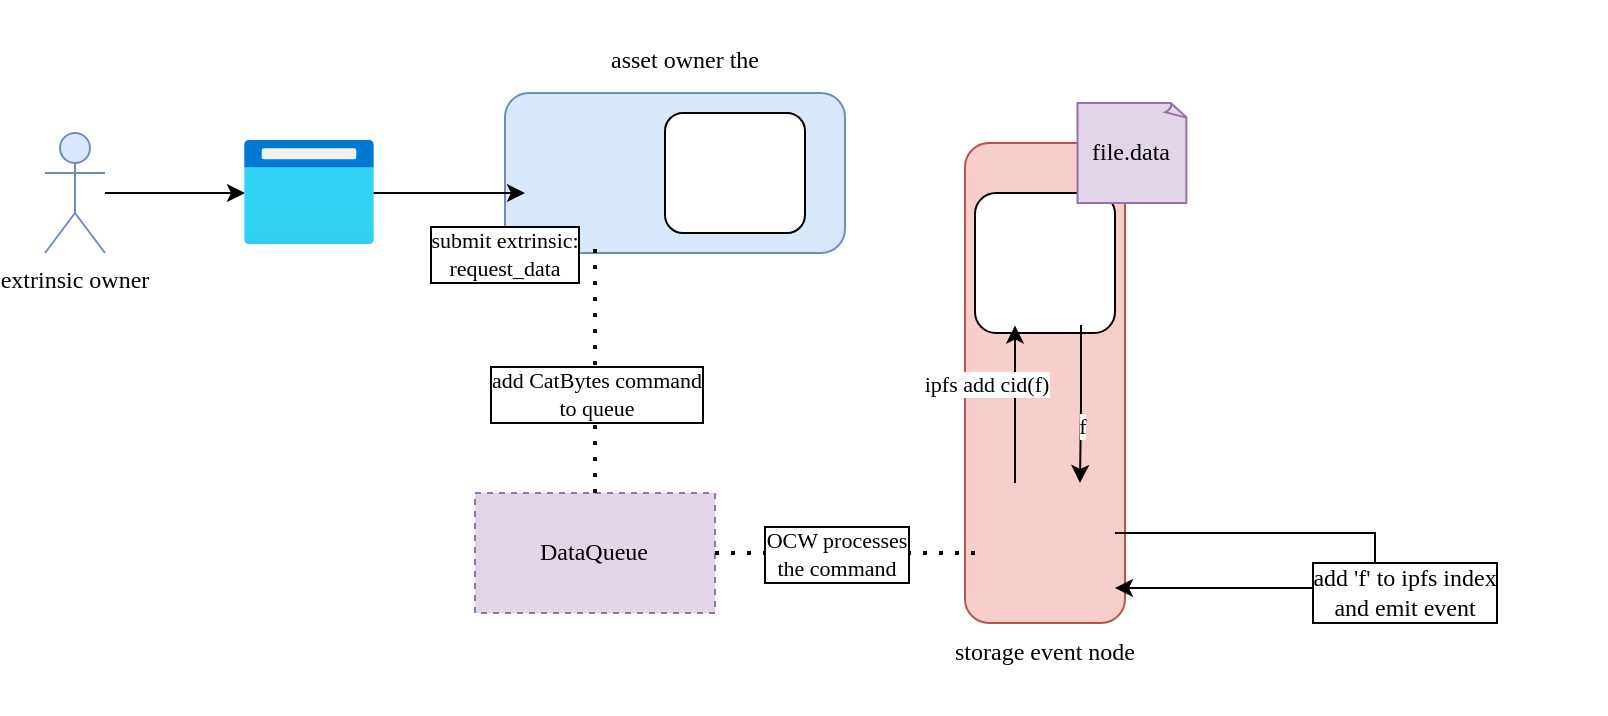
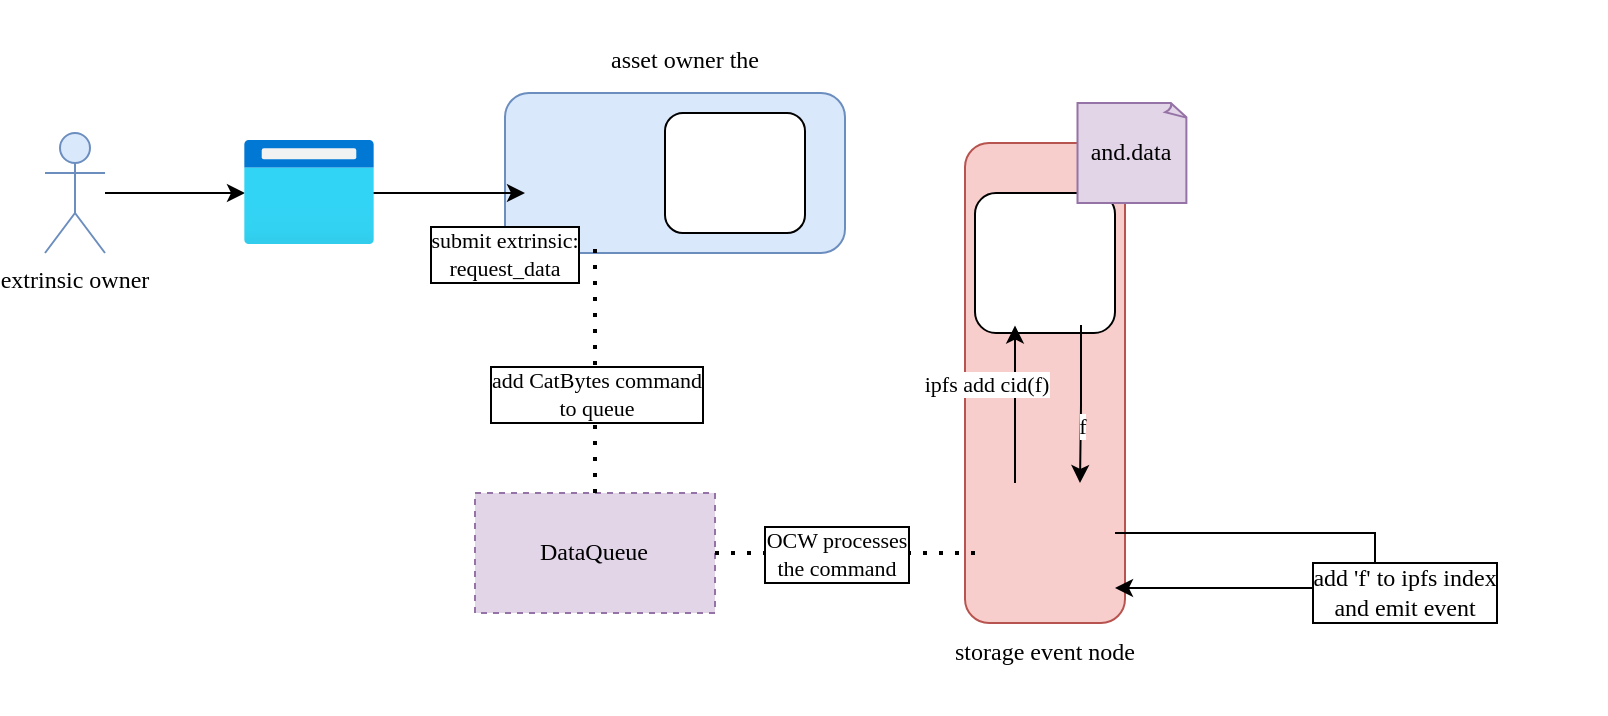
node "file.data": label "file.data" -> "and.data"
